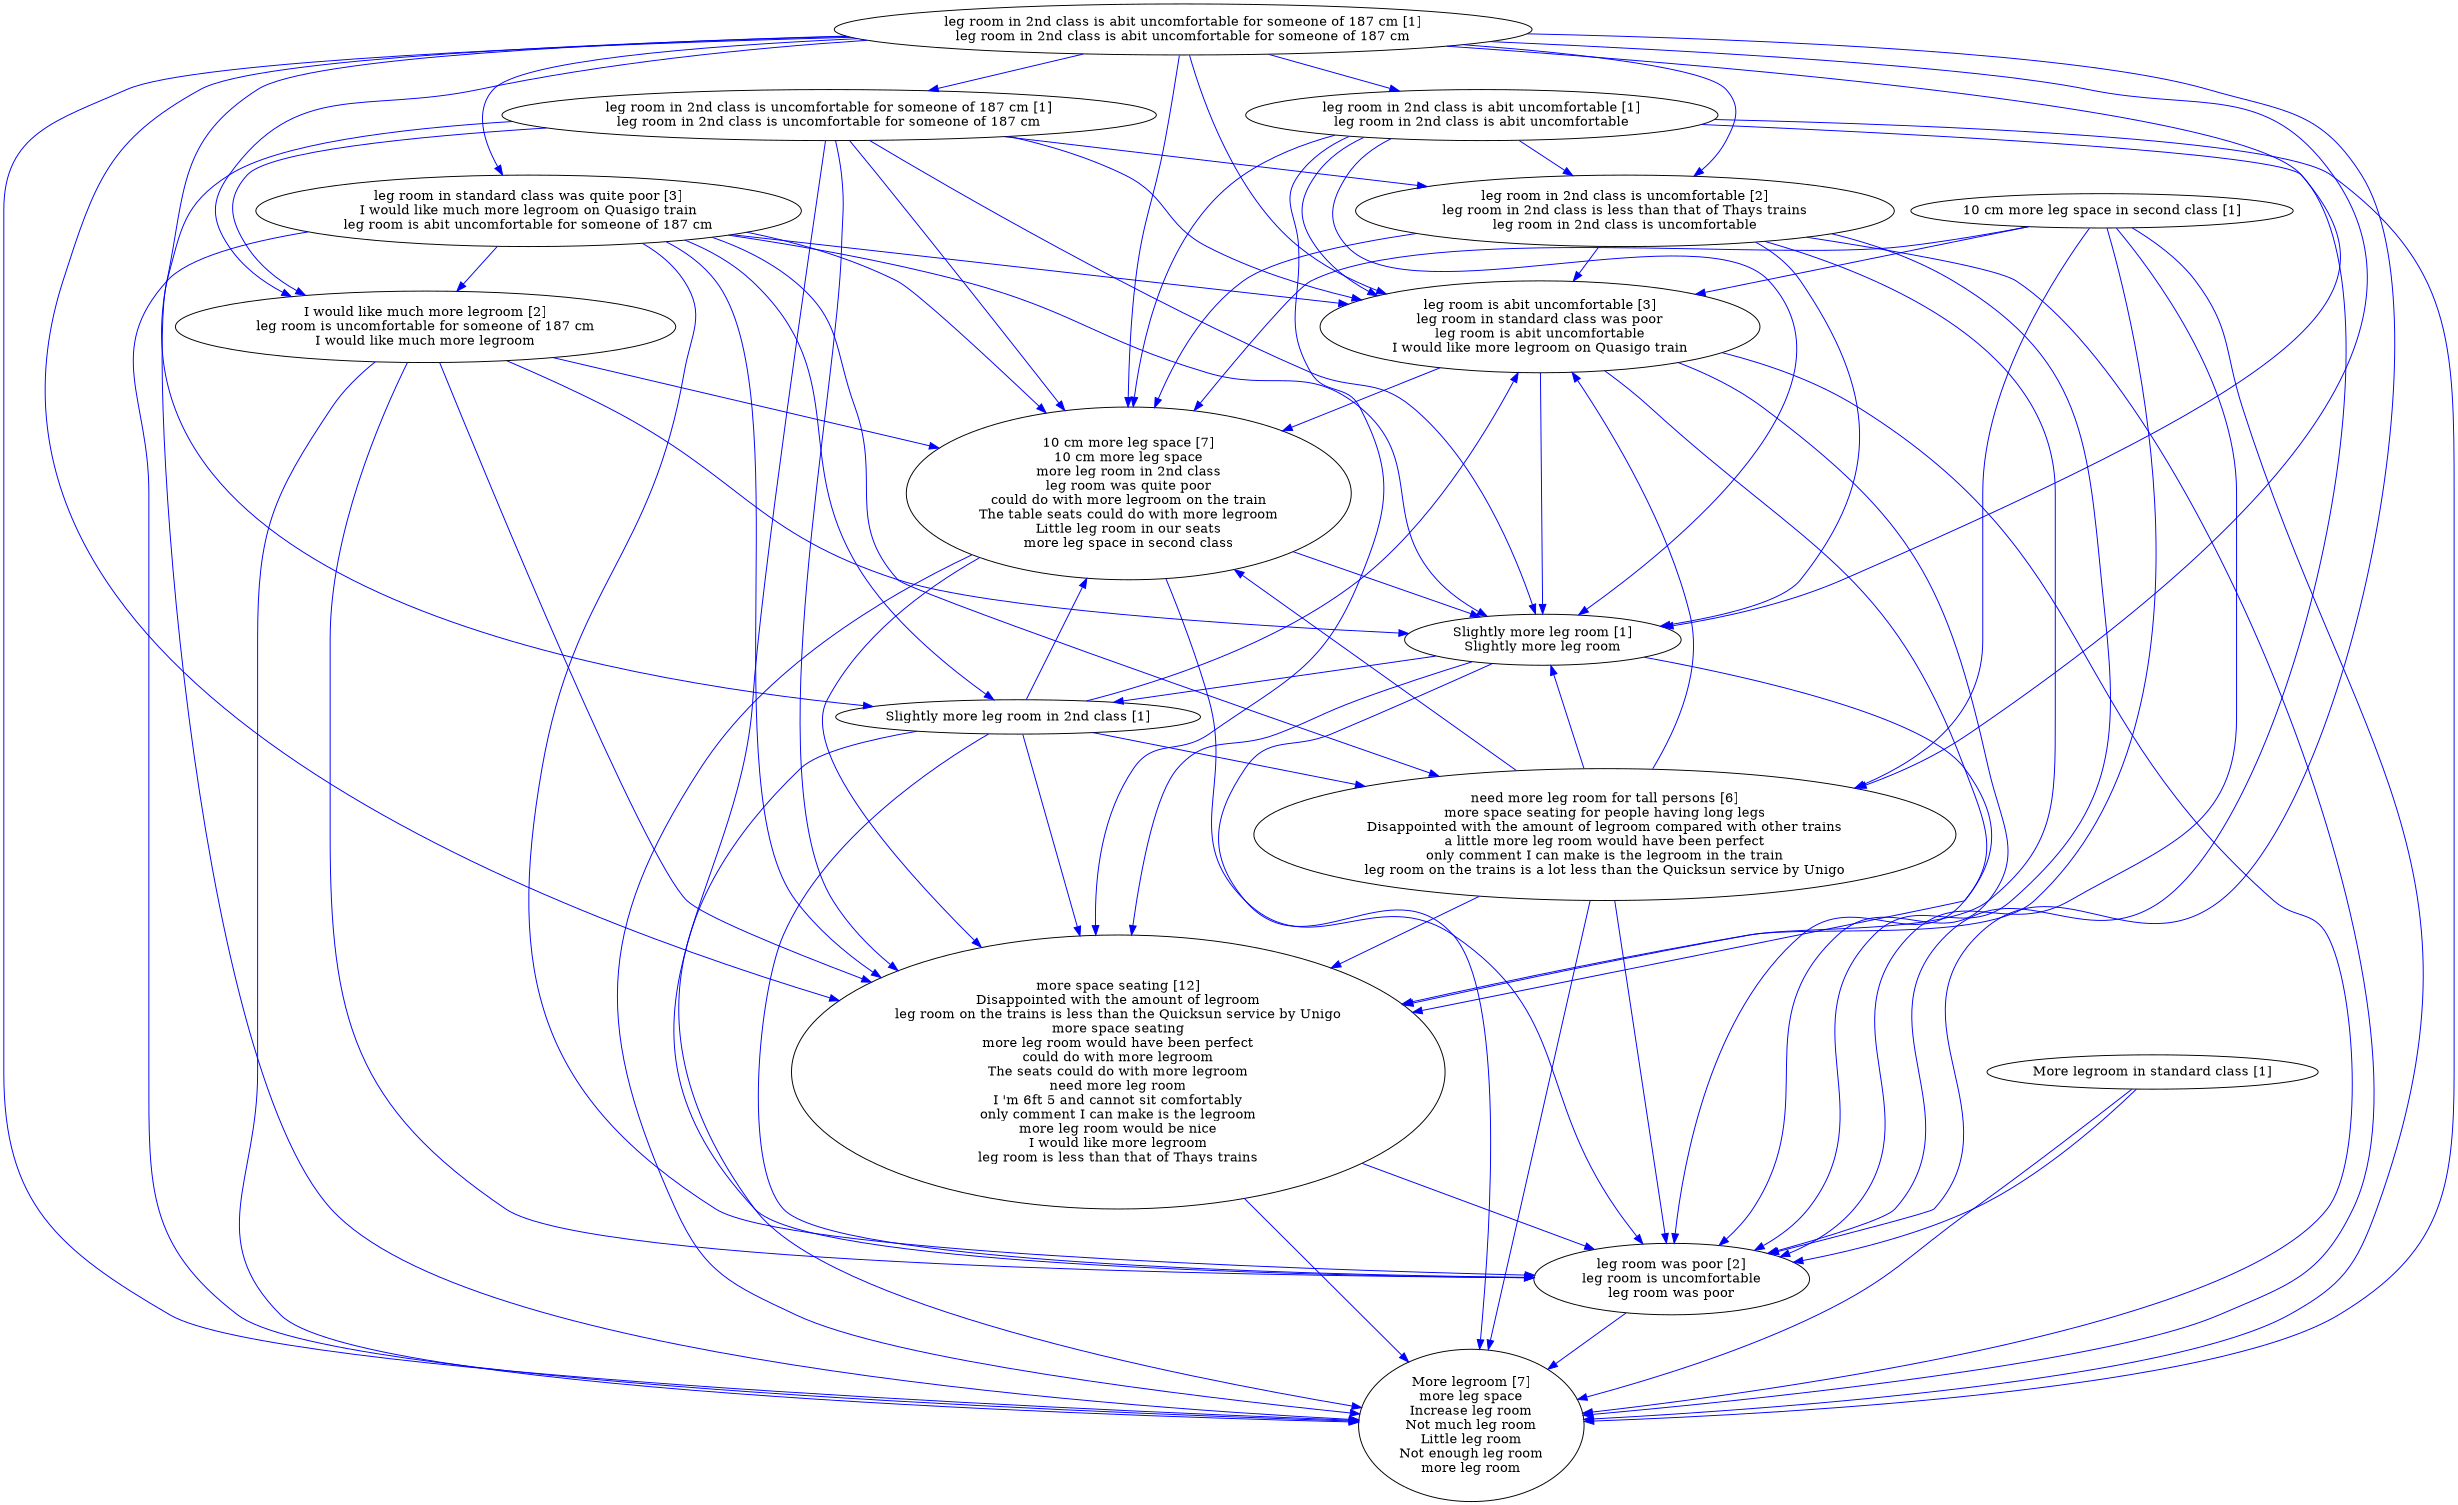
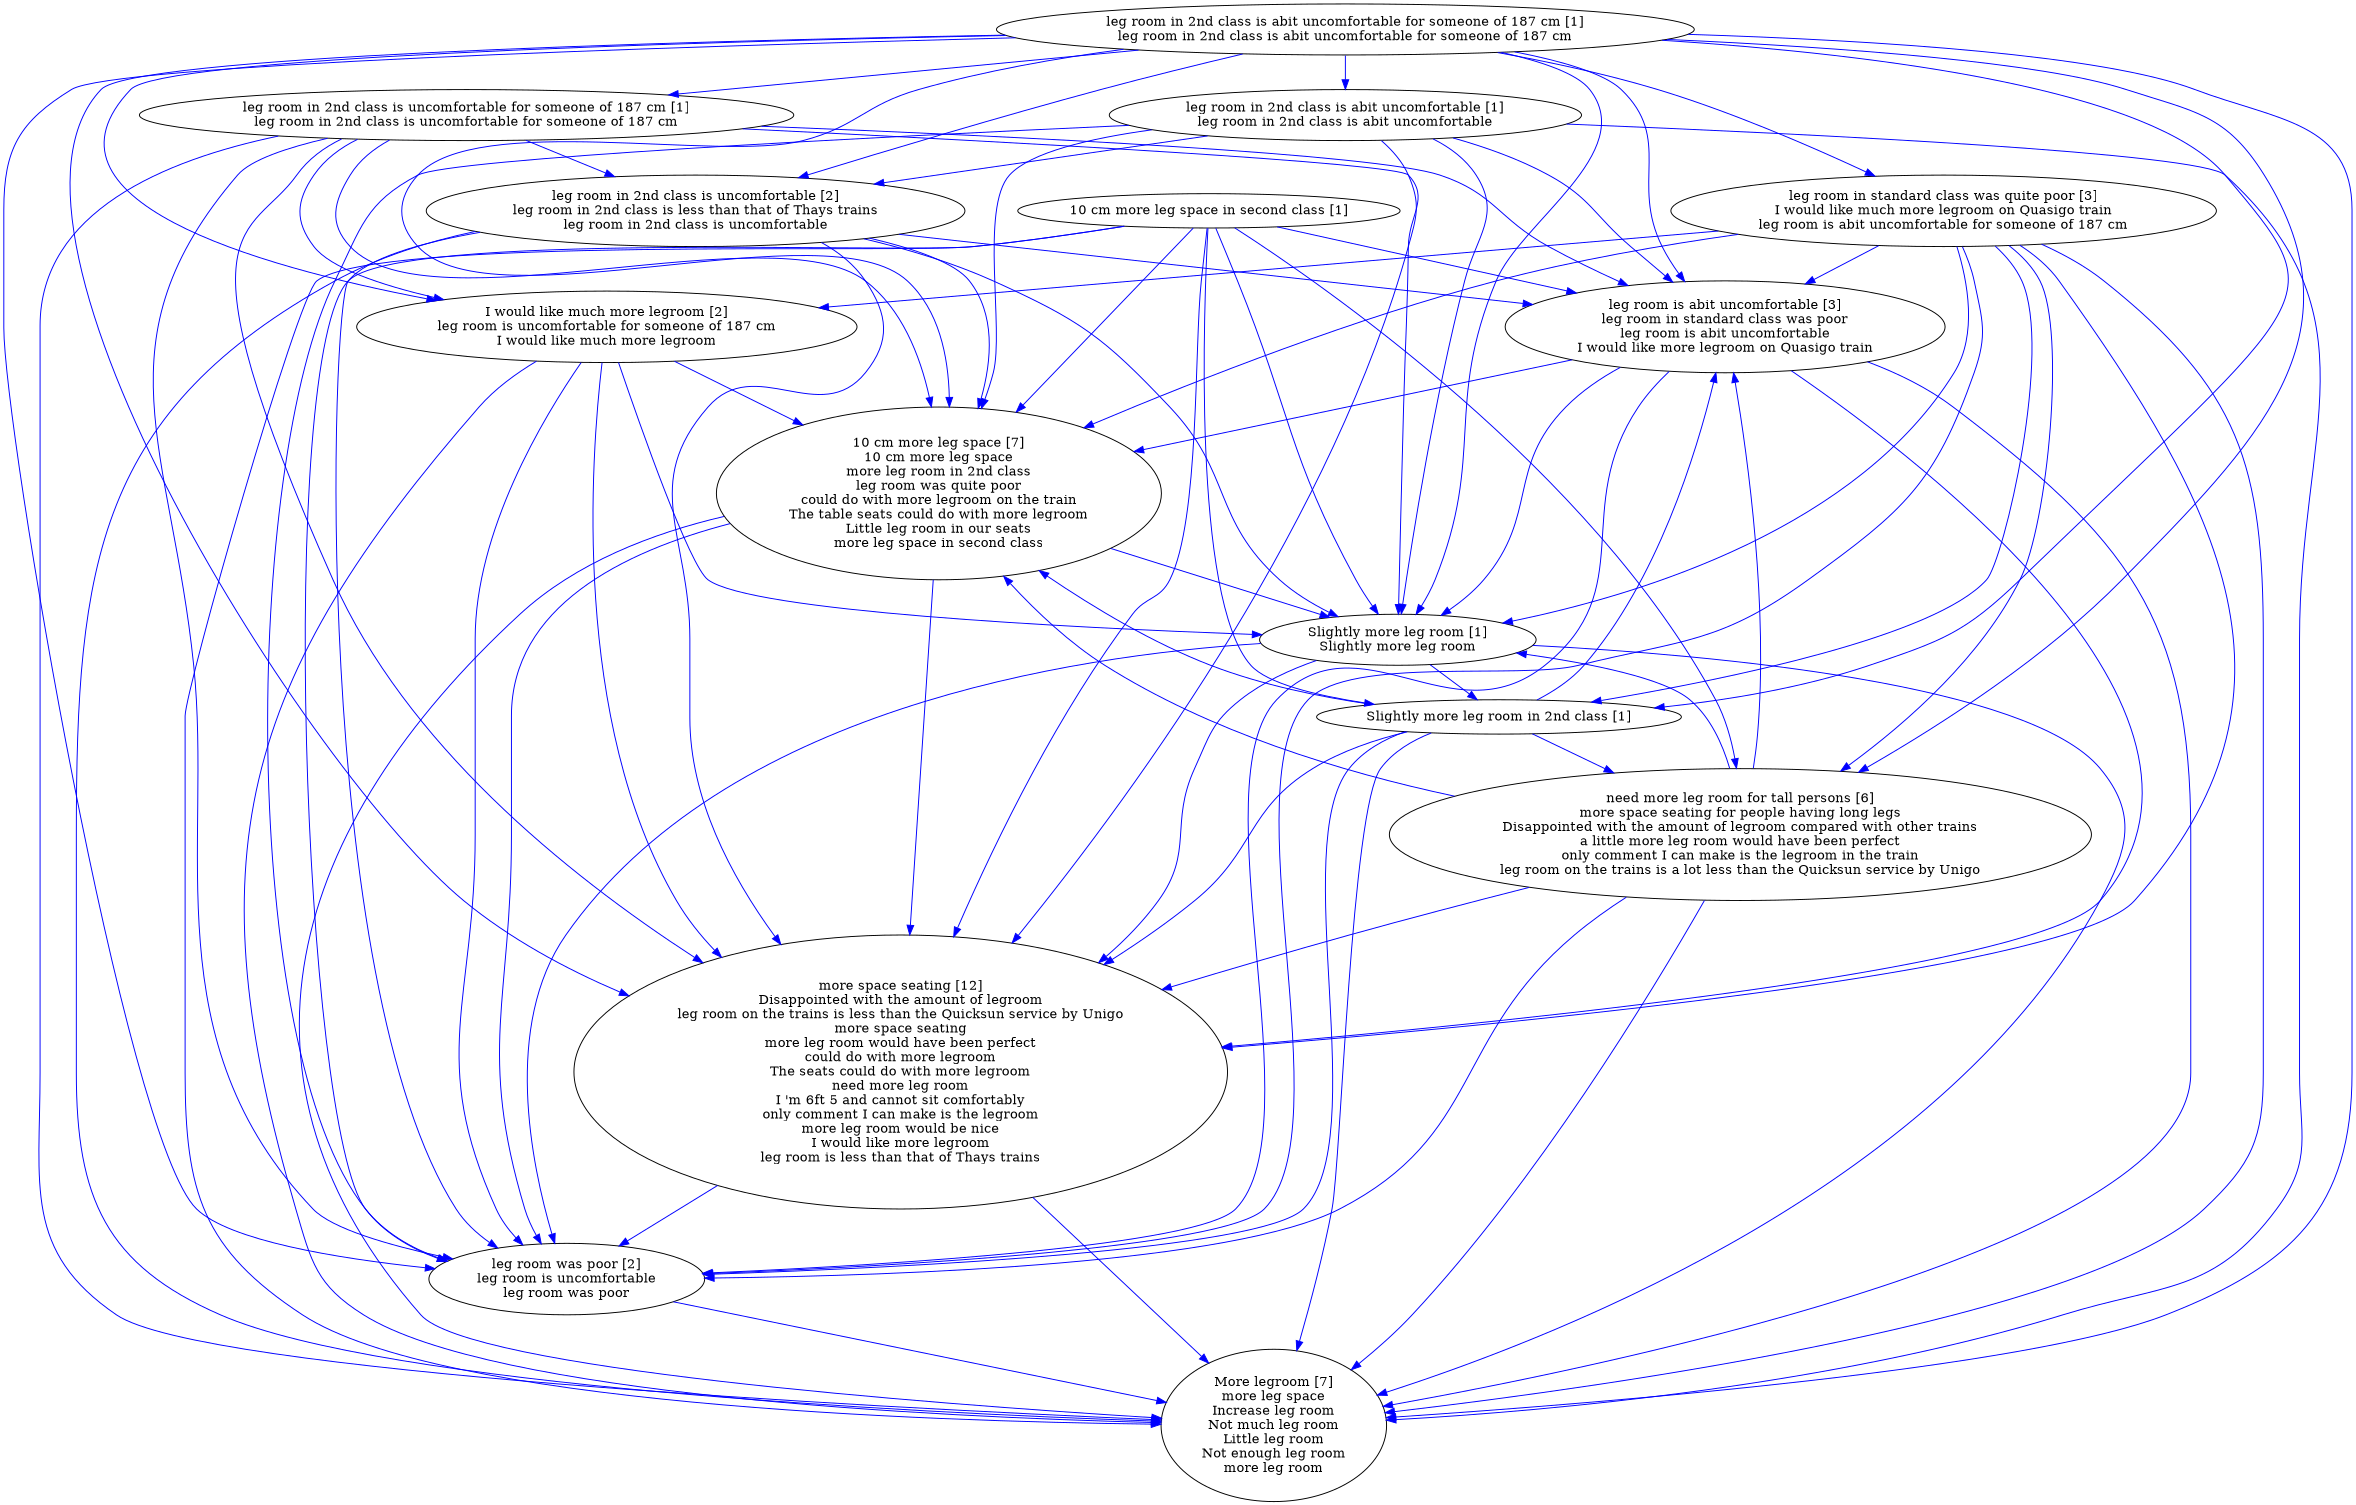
edge "10 cm more leg space in second class [1]" -> "Slightly more leg room [1] Slightly more leg room": added
edge "10 cm more leg space in second class [1]" -> "Slightly more leg room in 2nd class [1]": added
node "More legroom in standard class [1]": removed
